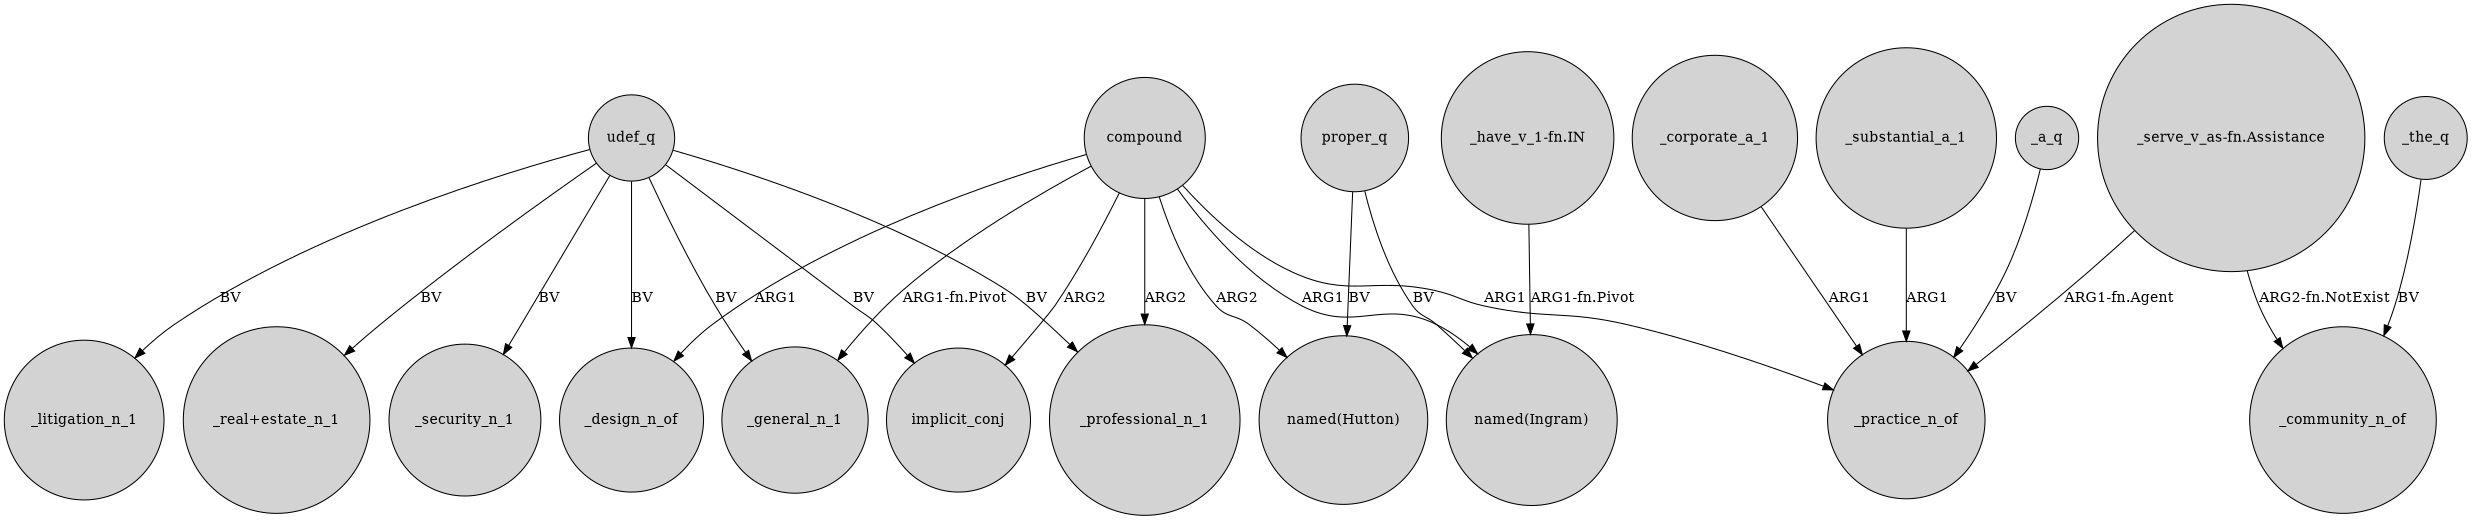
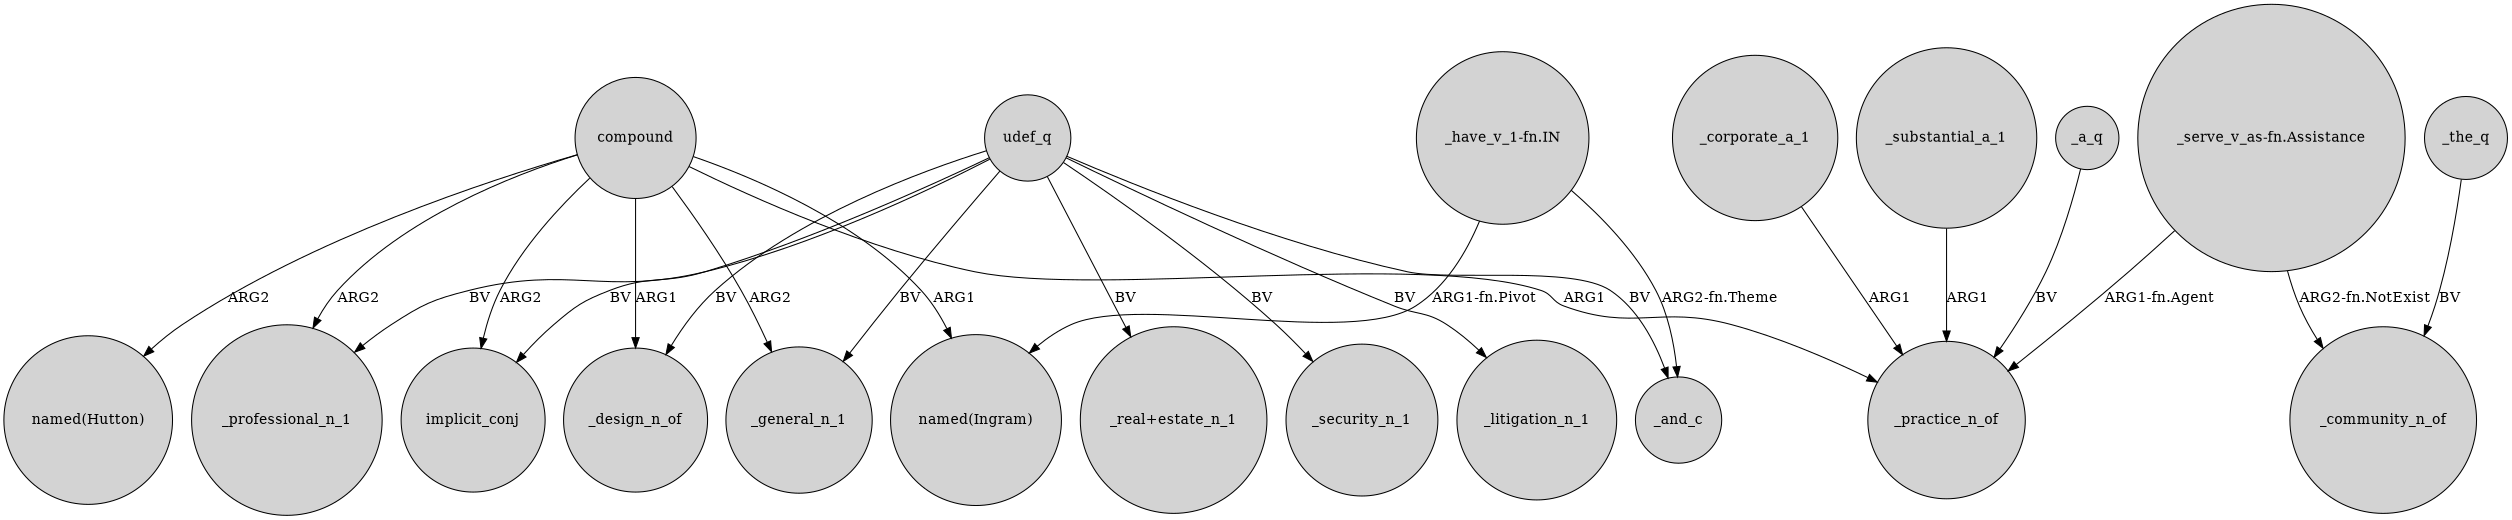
node "proper_q": removed
edge "compound" -> "_general_n_1": label "ARG1-fn.Pivot" -> "ARG2"
node "_and_c": added
